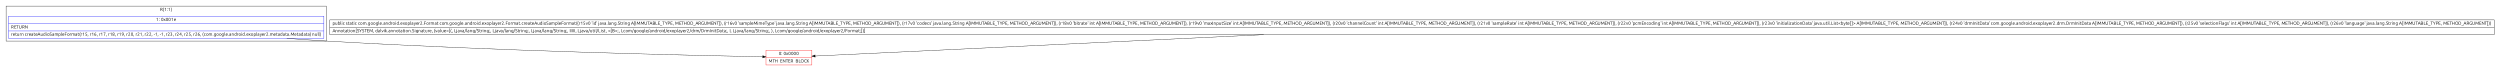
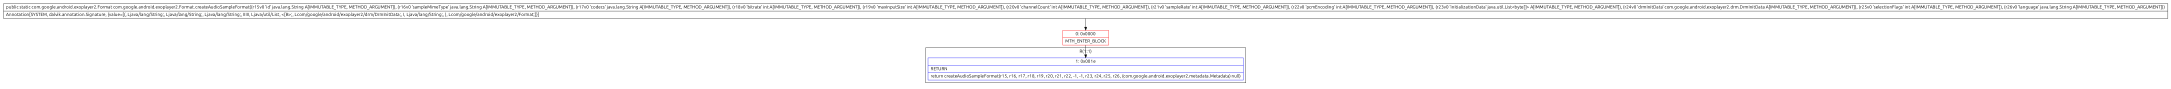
edge "1: 0x001e" -> "0: 0x0000": reversed
